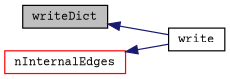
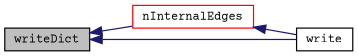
edge "nInternalEdges" -> "writeDict": added
